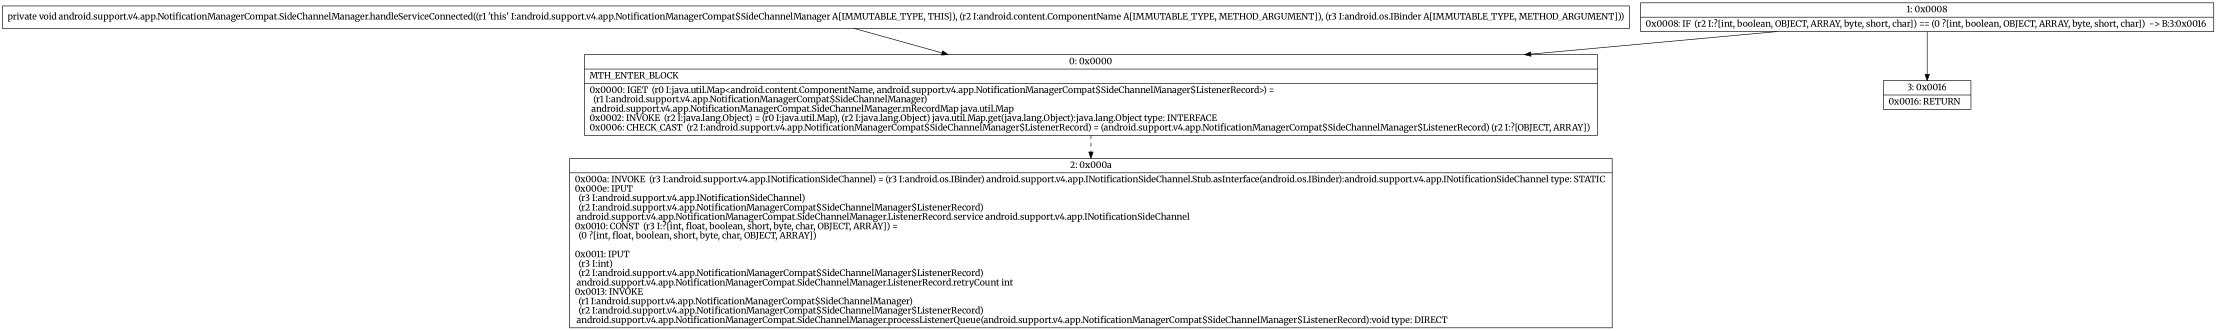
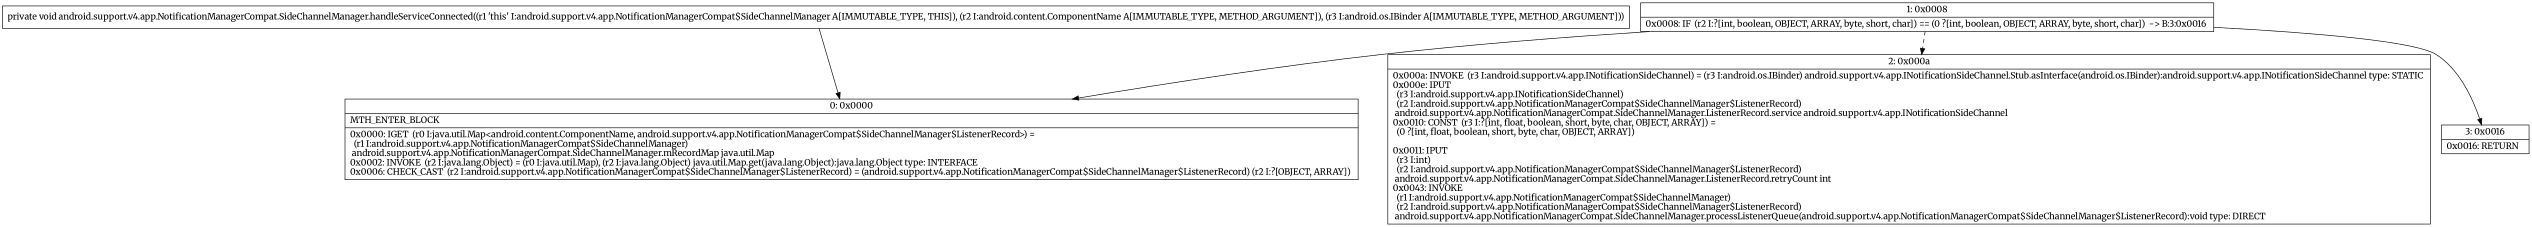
edge "0: 0x0000" -> "2: 0x000a": now "1: 0x0008" -> "2: 0x000a"
node "2: 0x000a": text "0x0013: INVOKE" -> "0x0043: INVOKE"
